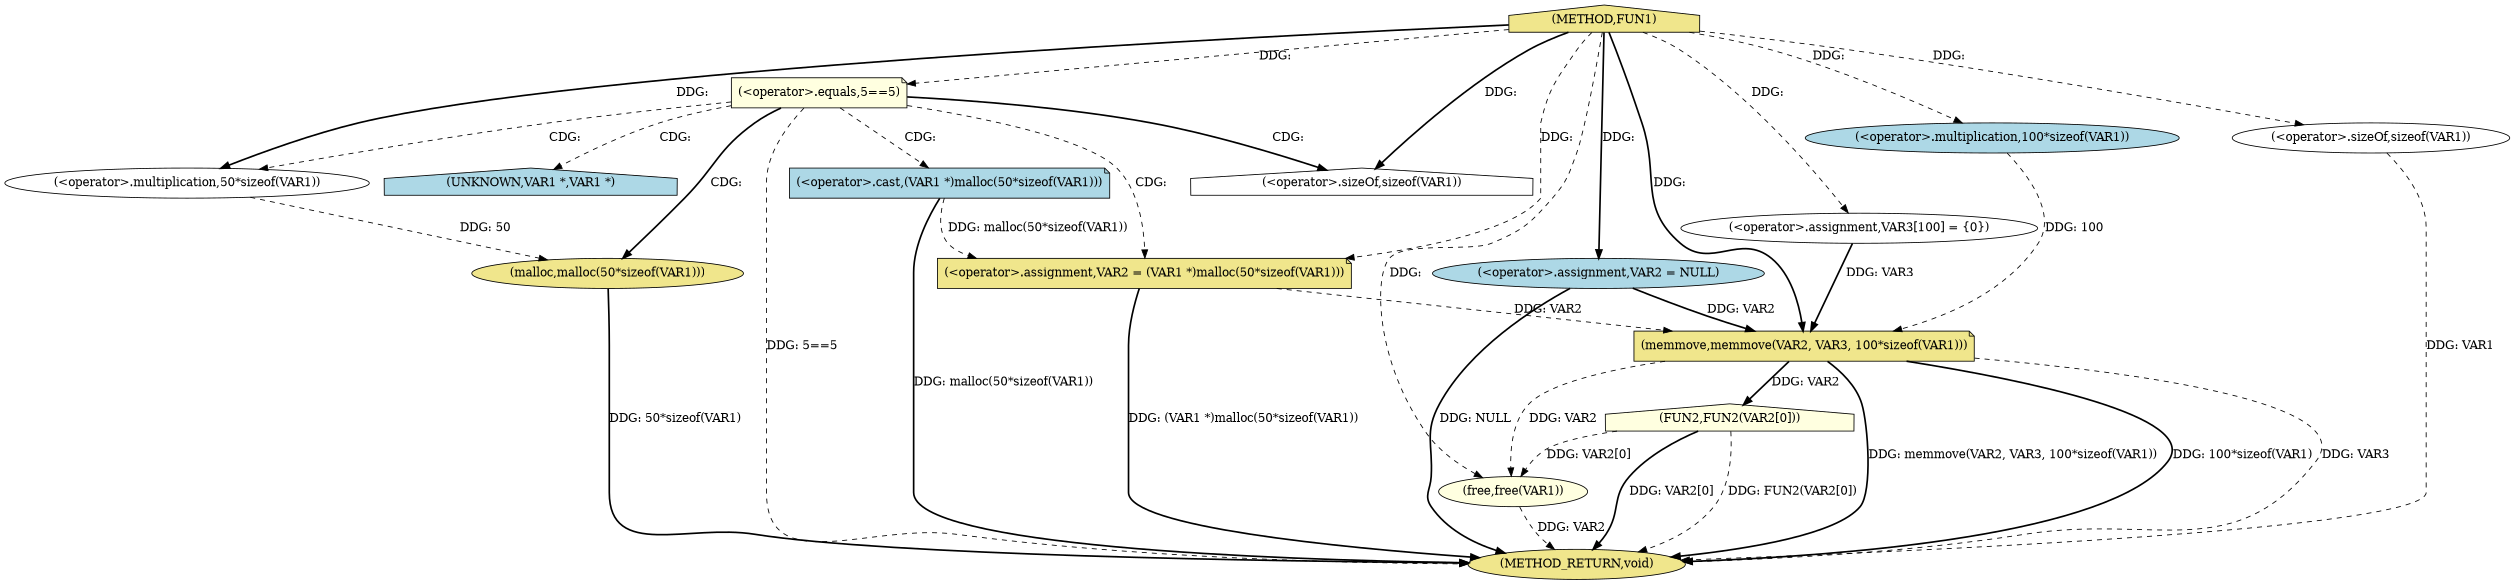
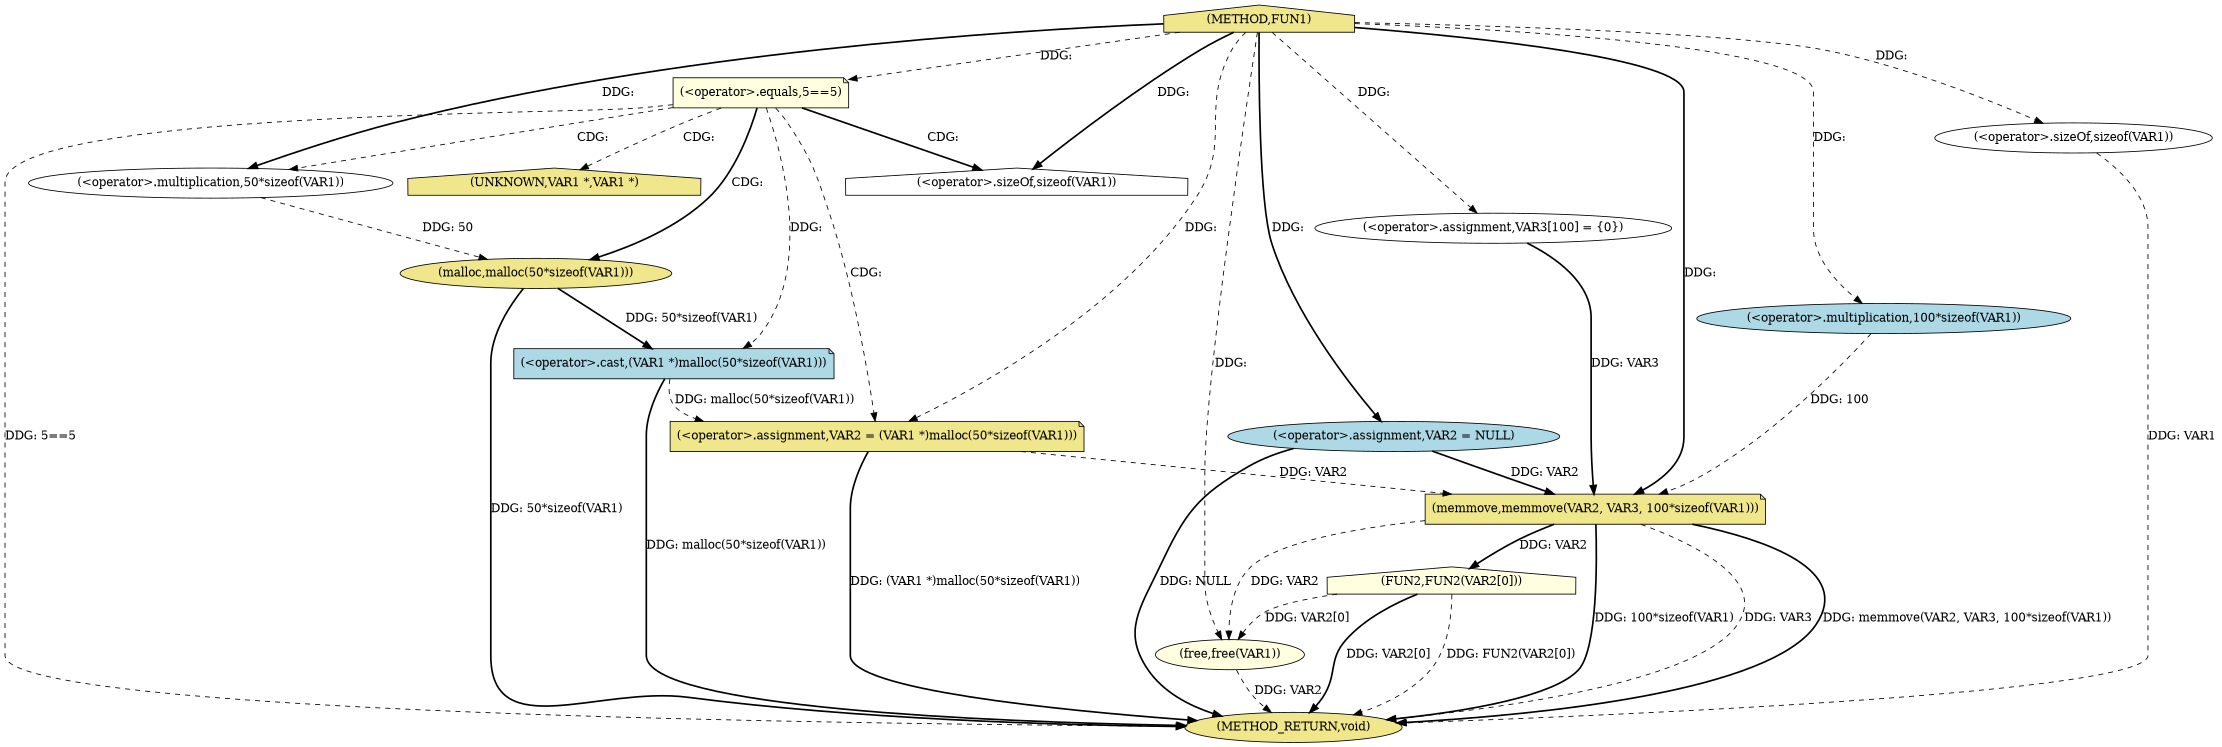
edge "(<operator>.equals,5==5)" -> "(<operator>.cast,(VAR1 *)malloc(50*sizeof(VAR1)))": label "CDG: " -> "DDG: "
node "(UNKNOWN,VAR1 *,VAR1 *)": fillcolor lightblue -> khaki
edge "(malloc,malloc(50*sizeof(VAR1)))" -> "(<operator>.cast,(VAR1 *)malloc(50*sizeof(VAR1)))": added, label "DDG: 50*sizeof(VAR1)"
